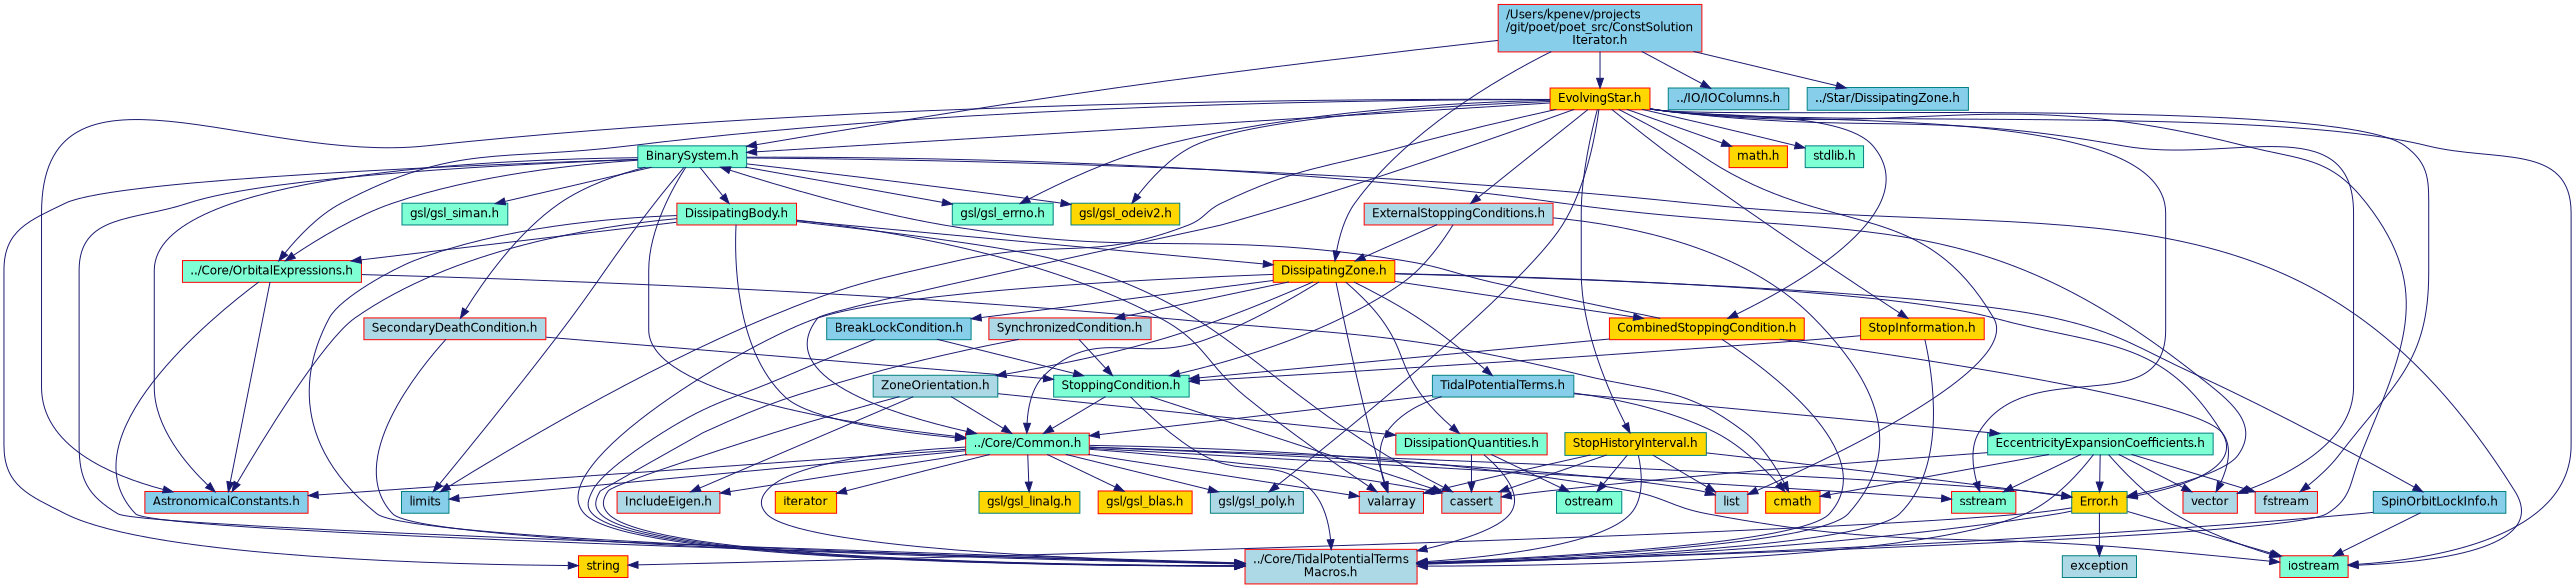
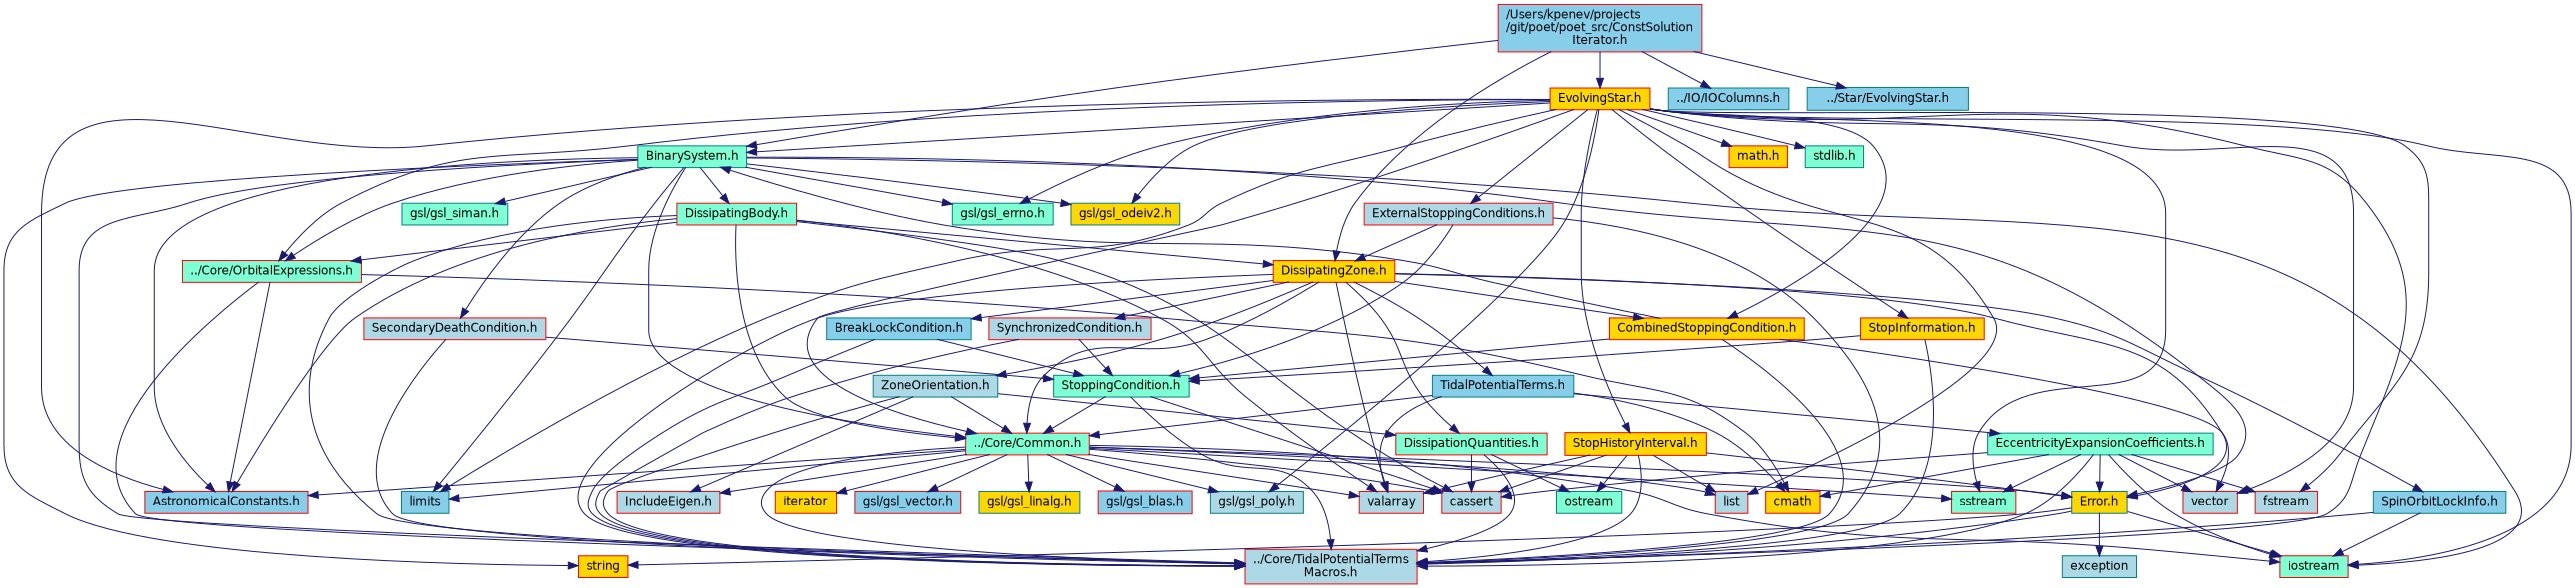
node "../Star/DissipatingZone.h": label "../Star/DissipatingZone.h" -> "../Star/EvolvingStar.h"
node "StopHistoryInterval.h": color teal -> red
node "gsl/gsl_vector.h": added
node "gsl/gsl_blas.h": fillcolor gold -> skyblue
